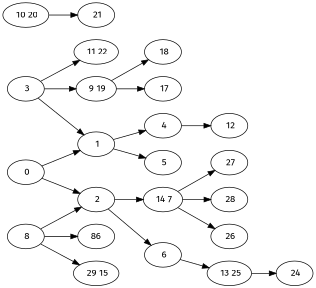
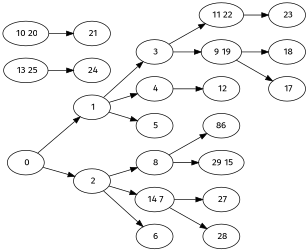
node "23": added
edge "3" -> "1": reversed
edge "8" -> "2": reversed
node "26": removed
edge "6" -> "13 25": removed
